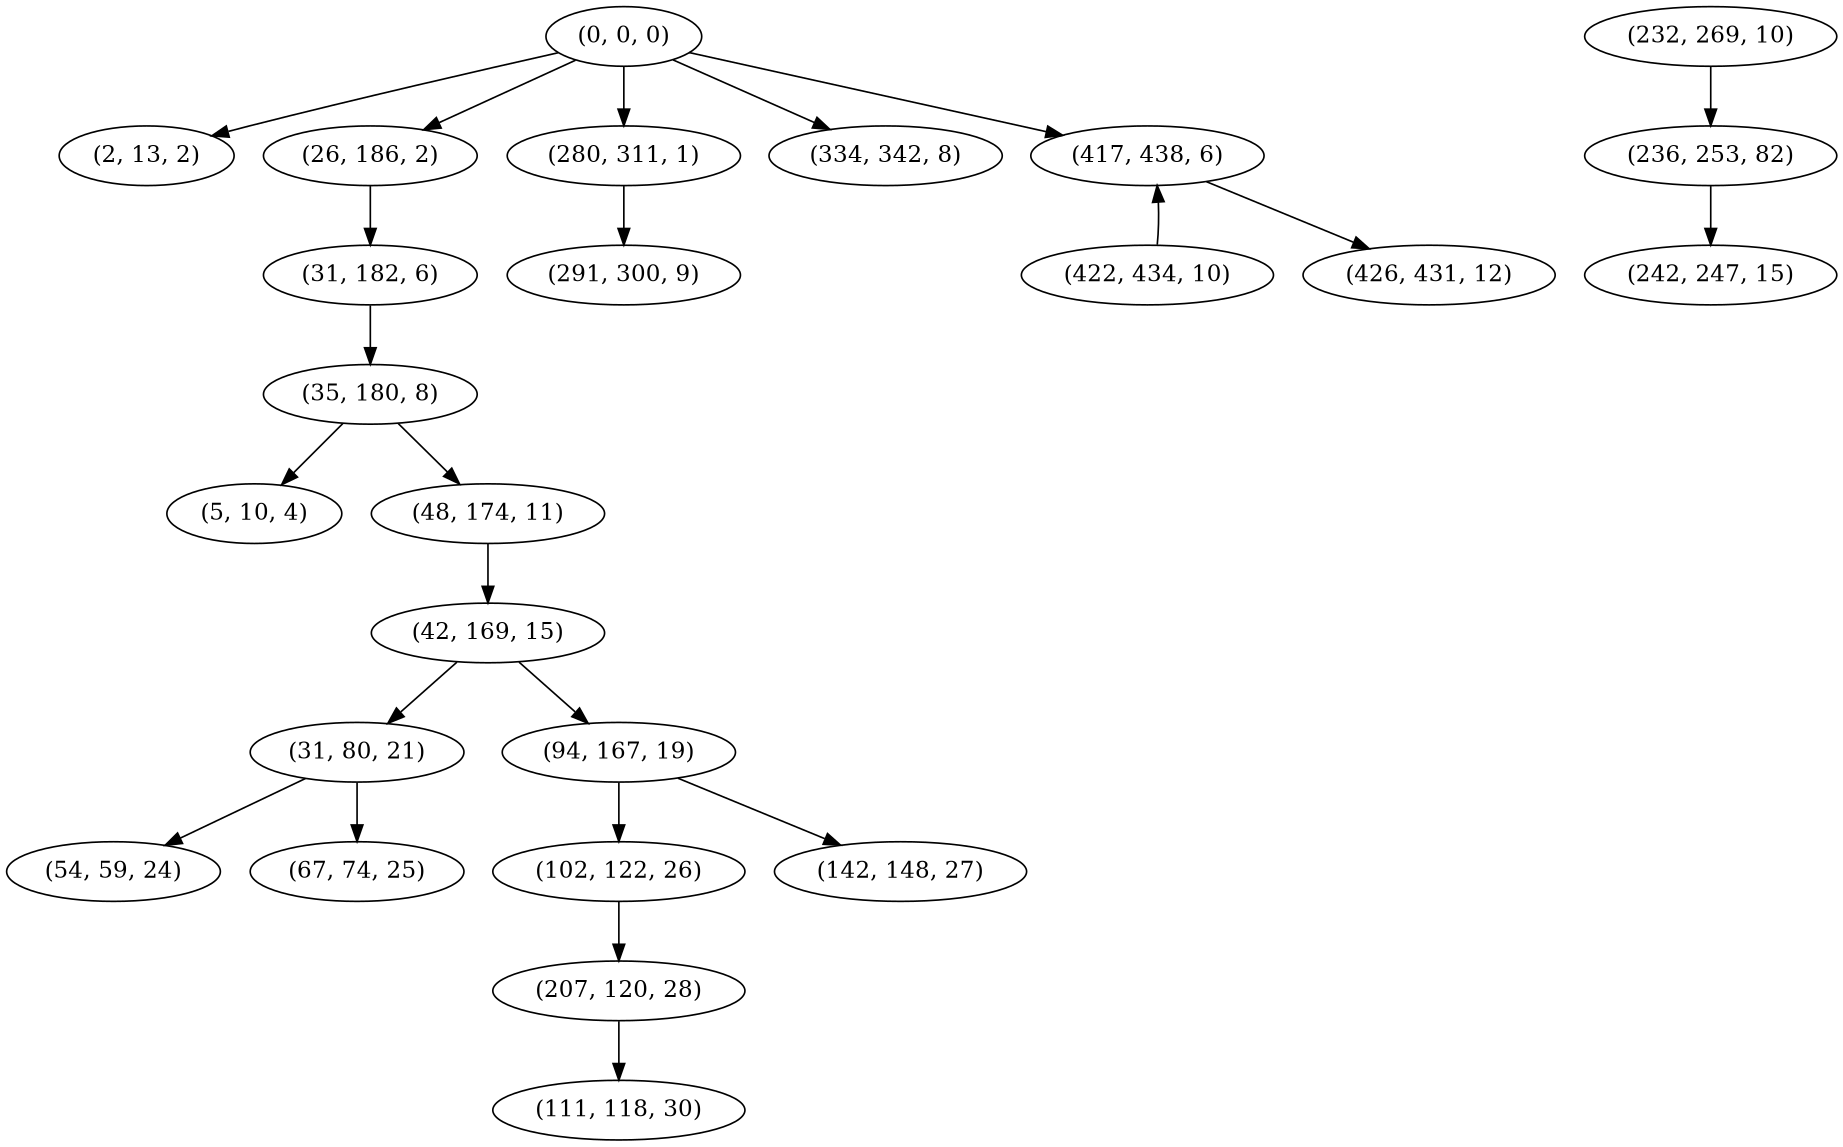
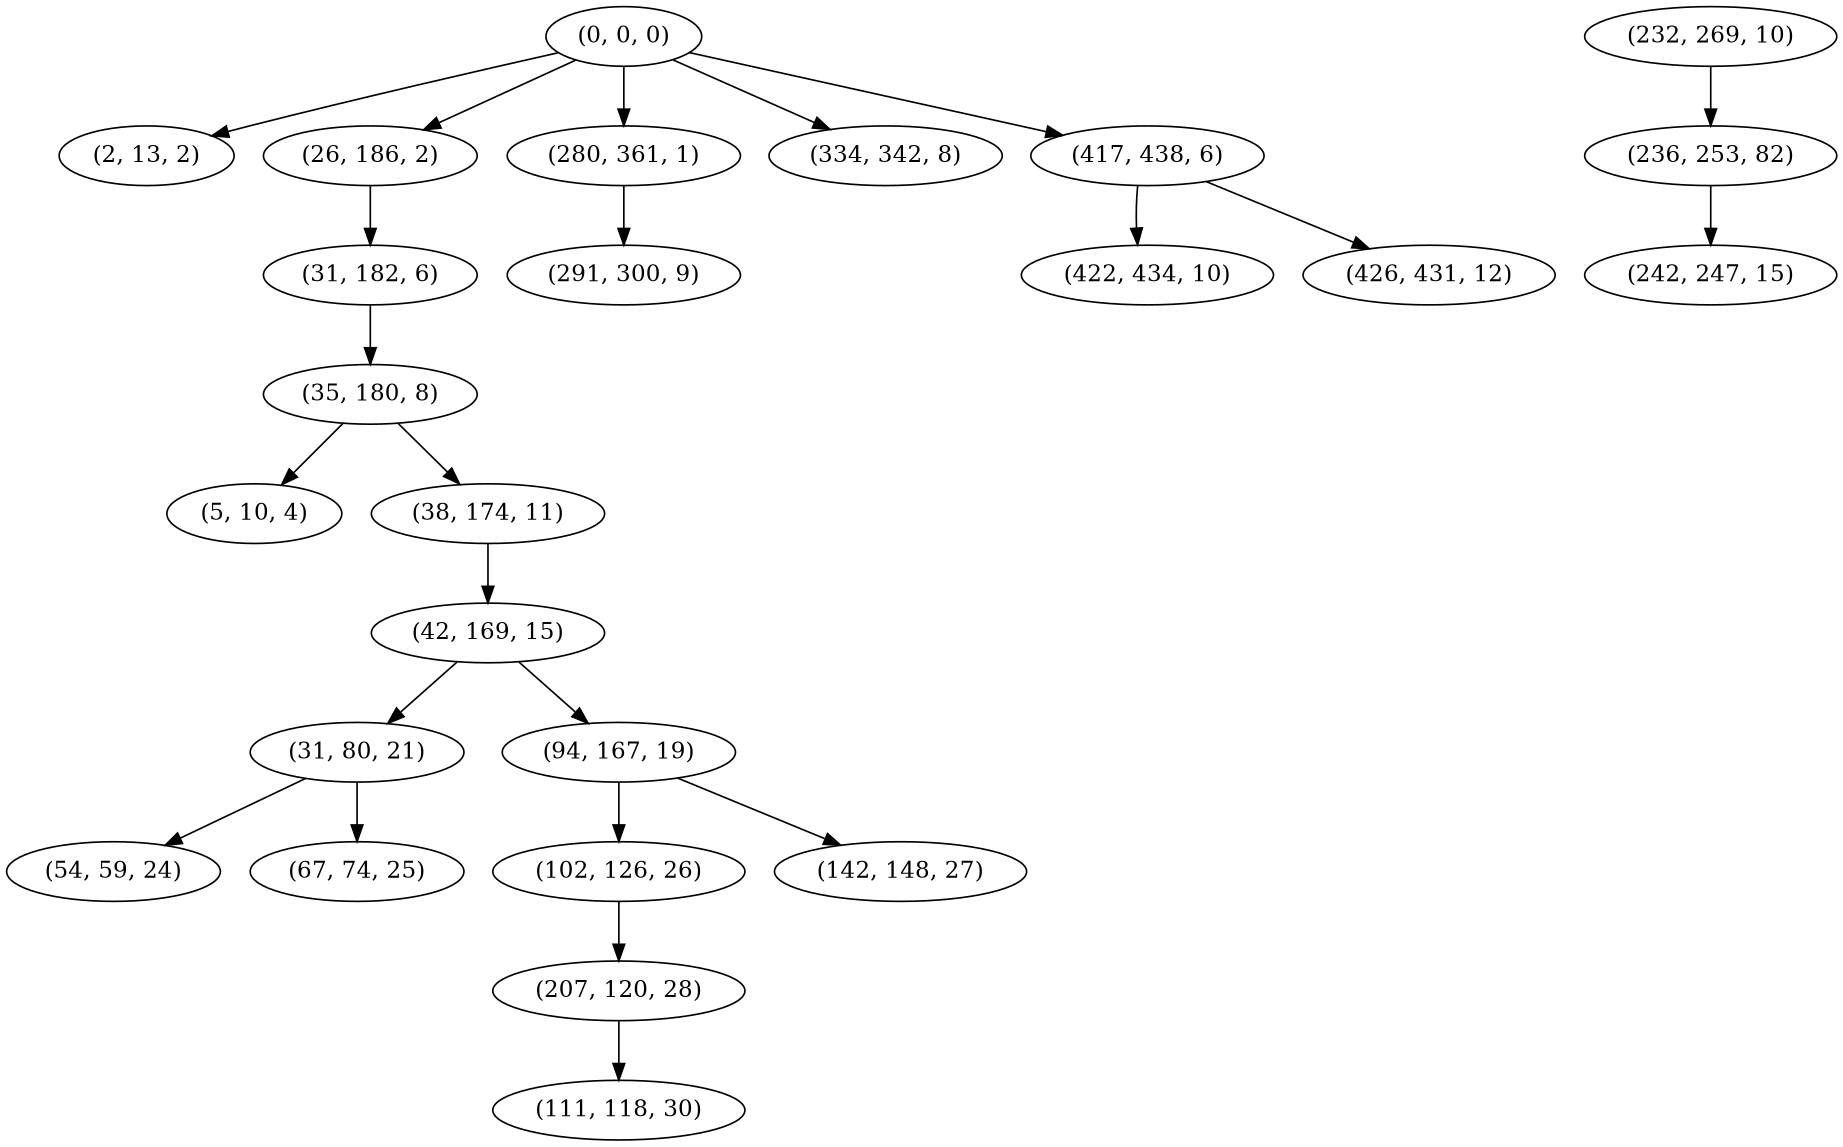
node "(280, 311, 1)": label "(280, 311, 1)" -> "(280, 361, 1)"
edge "(422, 434, 10)" -> "(417, 438, 6)": reversed
node "(48, 174, 11)": label "(48, 174, 11)" -> "(38, 174, 11)"
node "(102, 122, 26)": label "(102, 122, 26)" -> "(102, 126, 26)"
